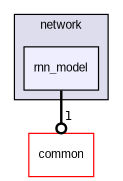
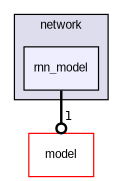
node "common": label "common" -> "model"
